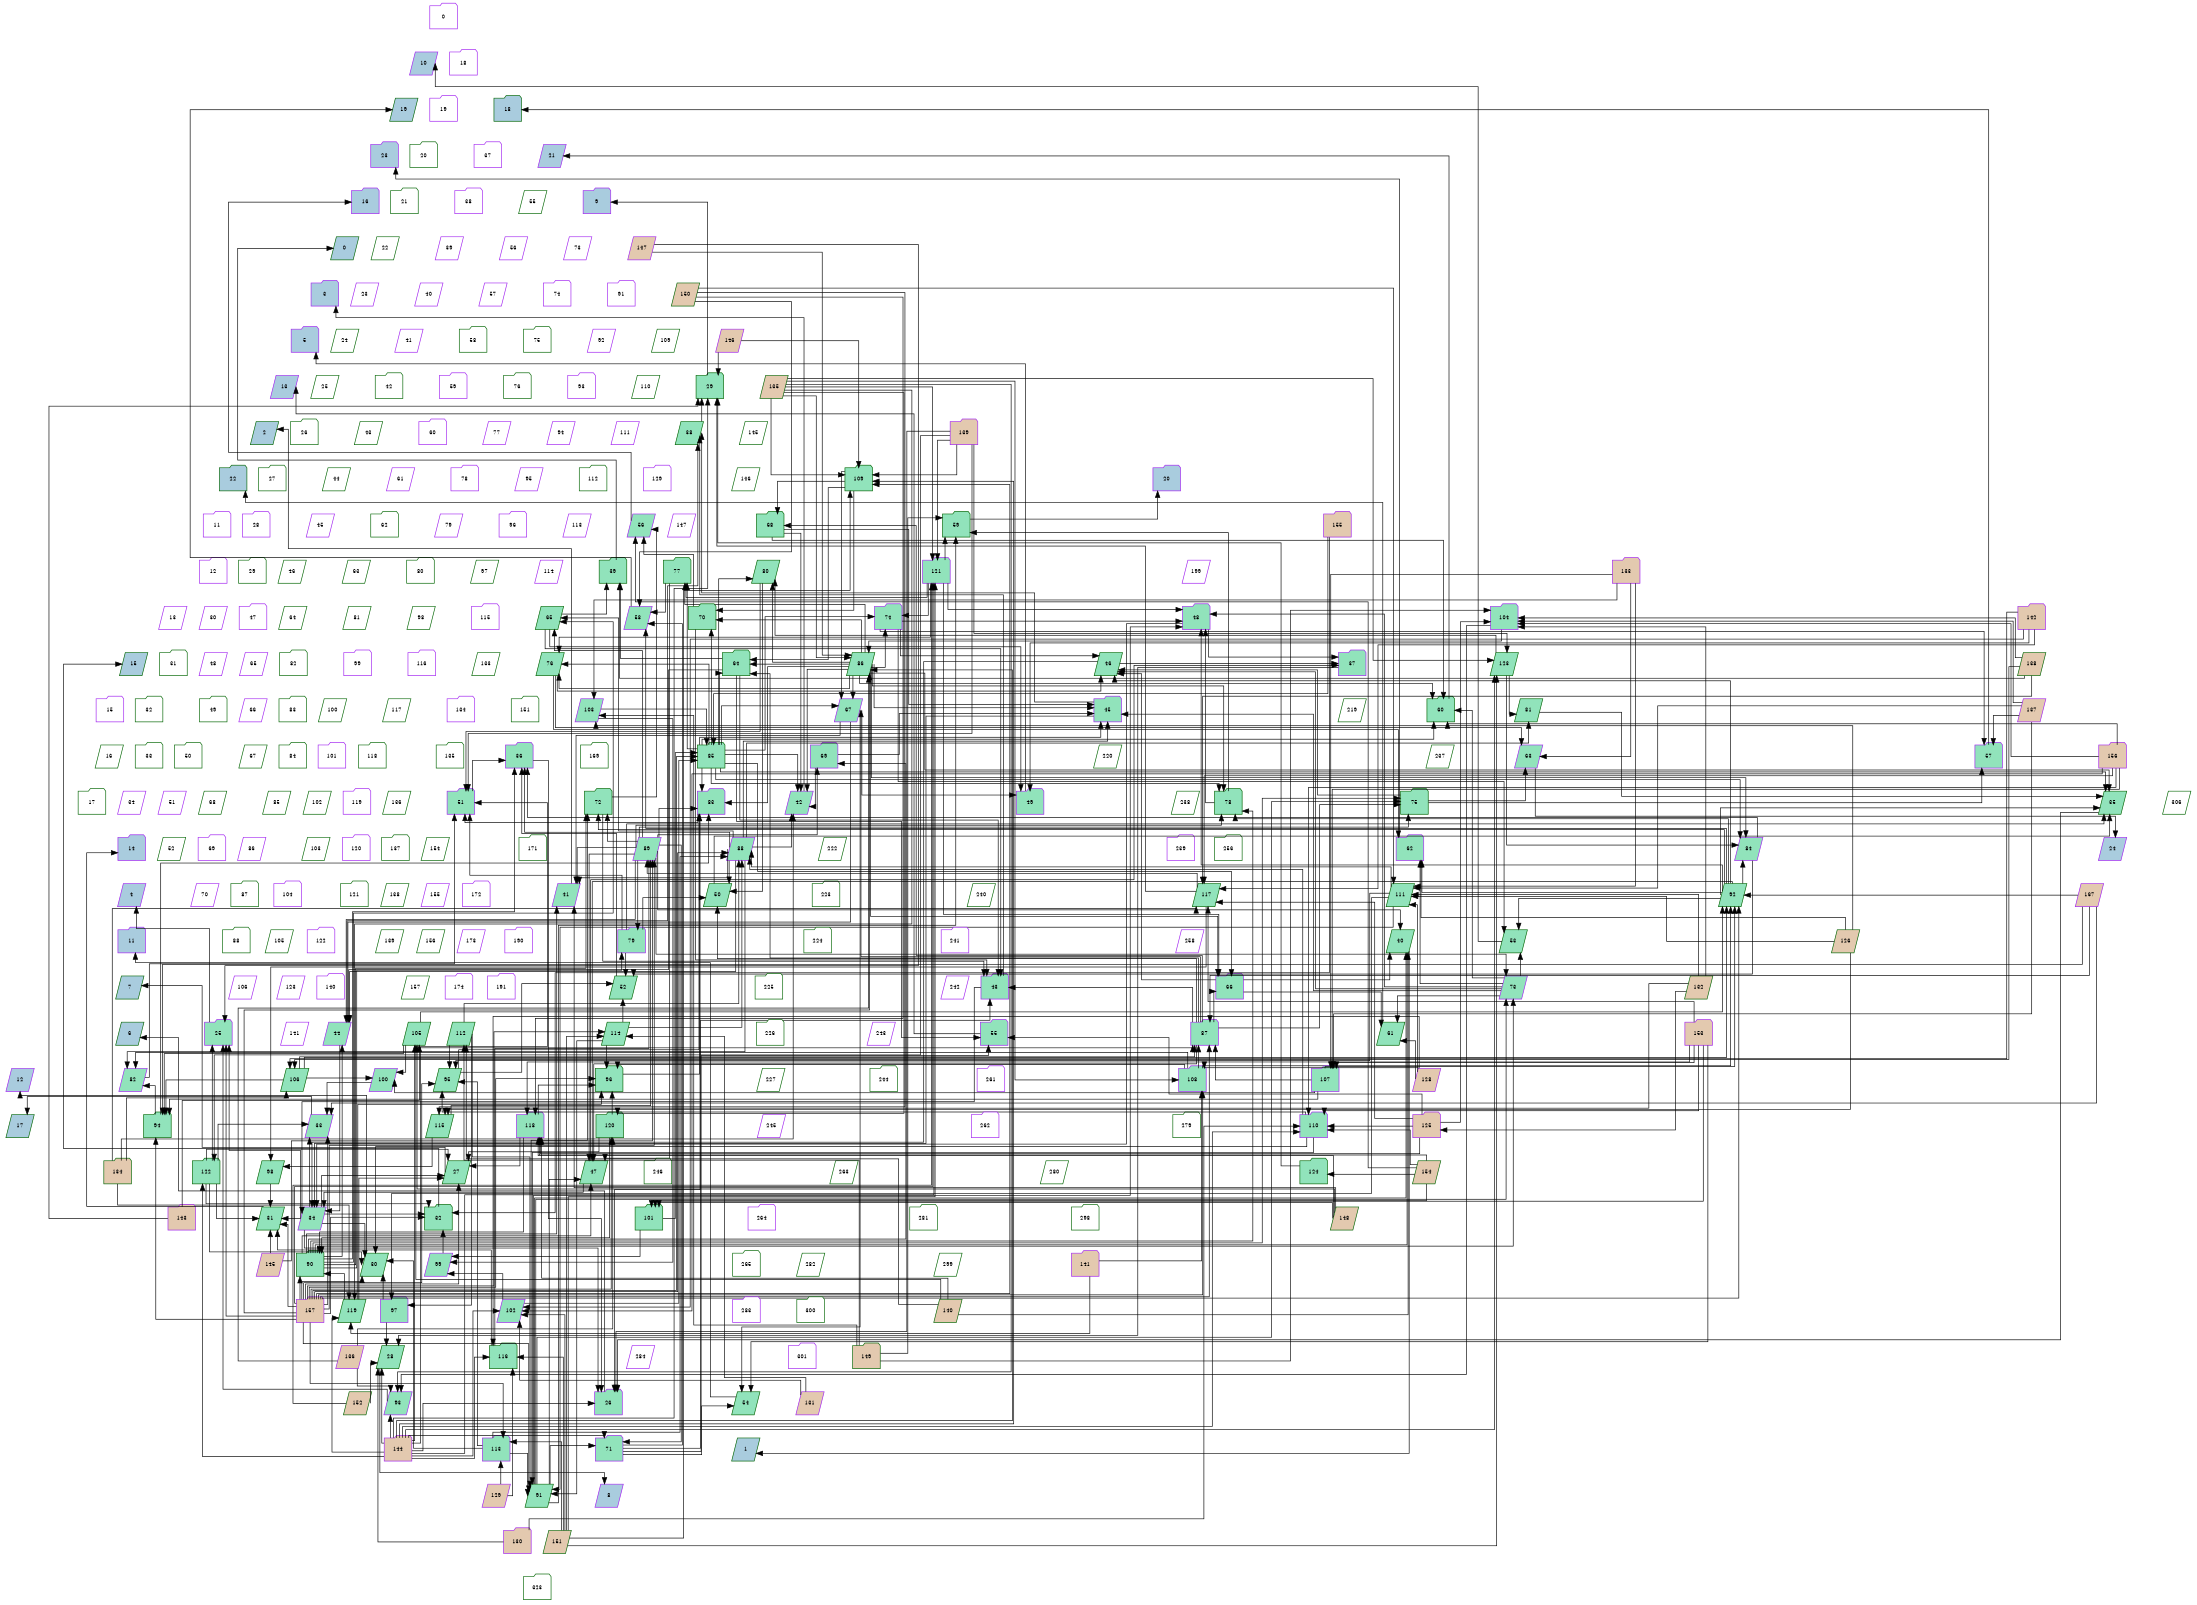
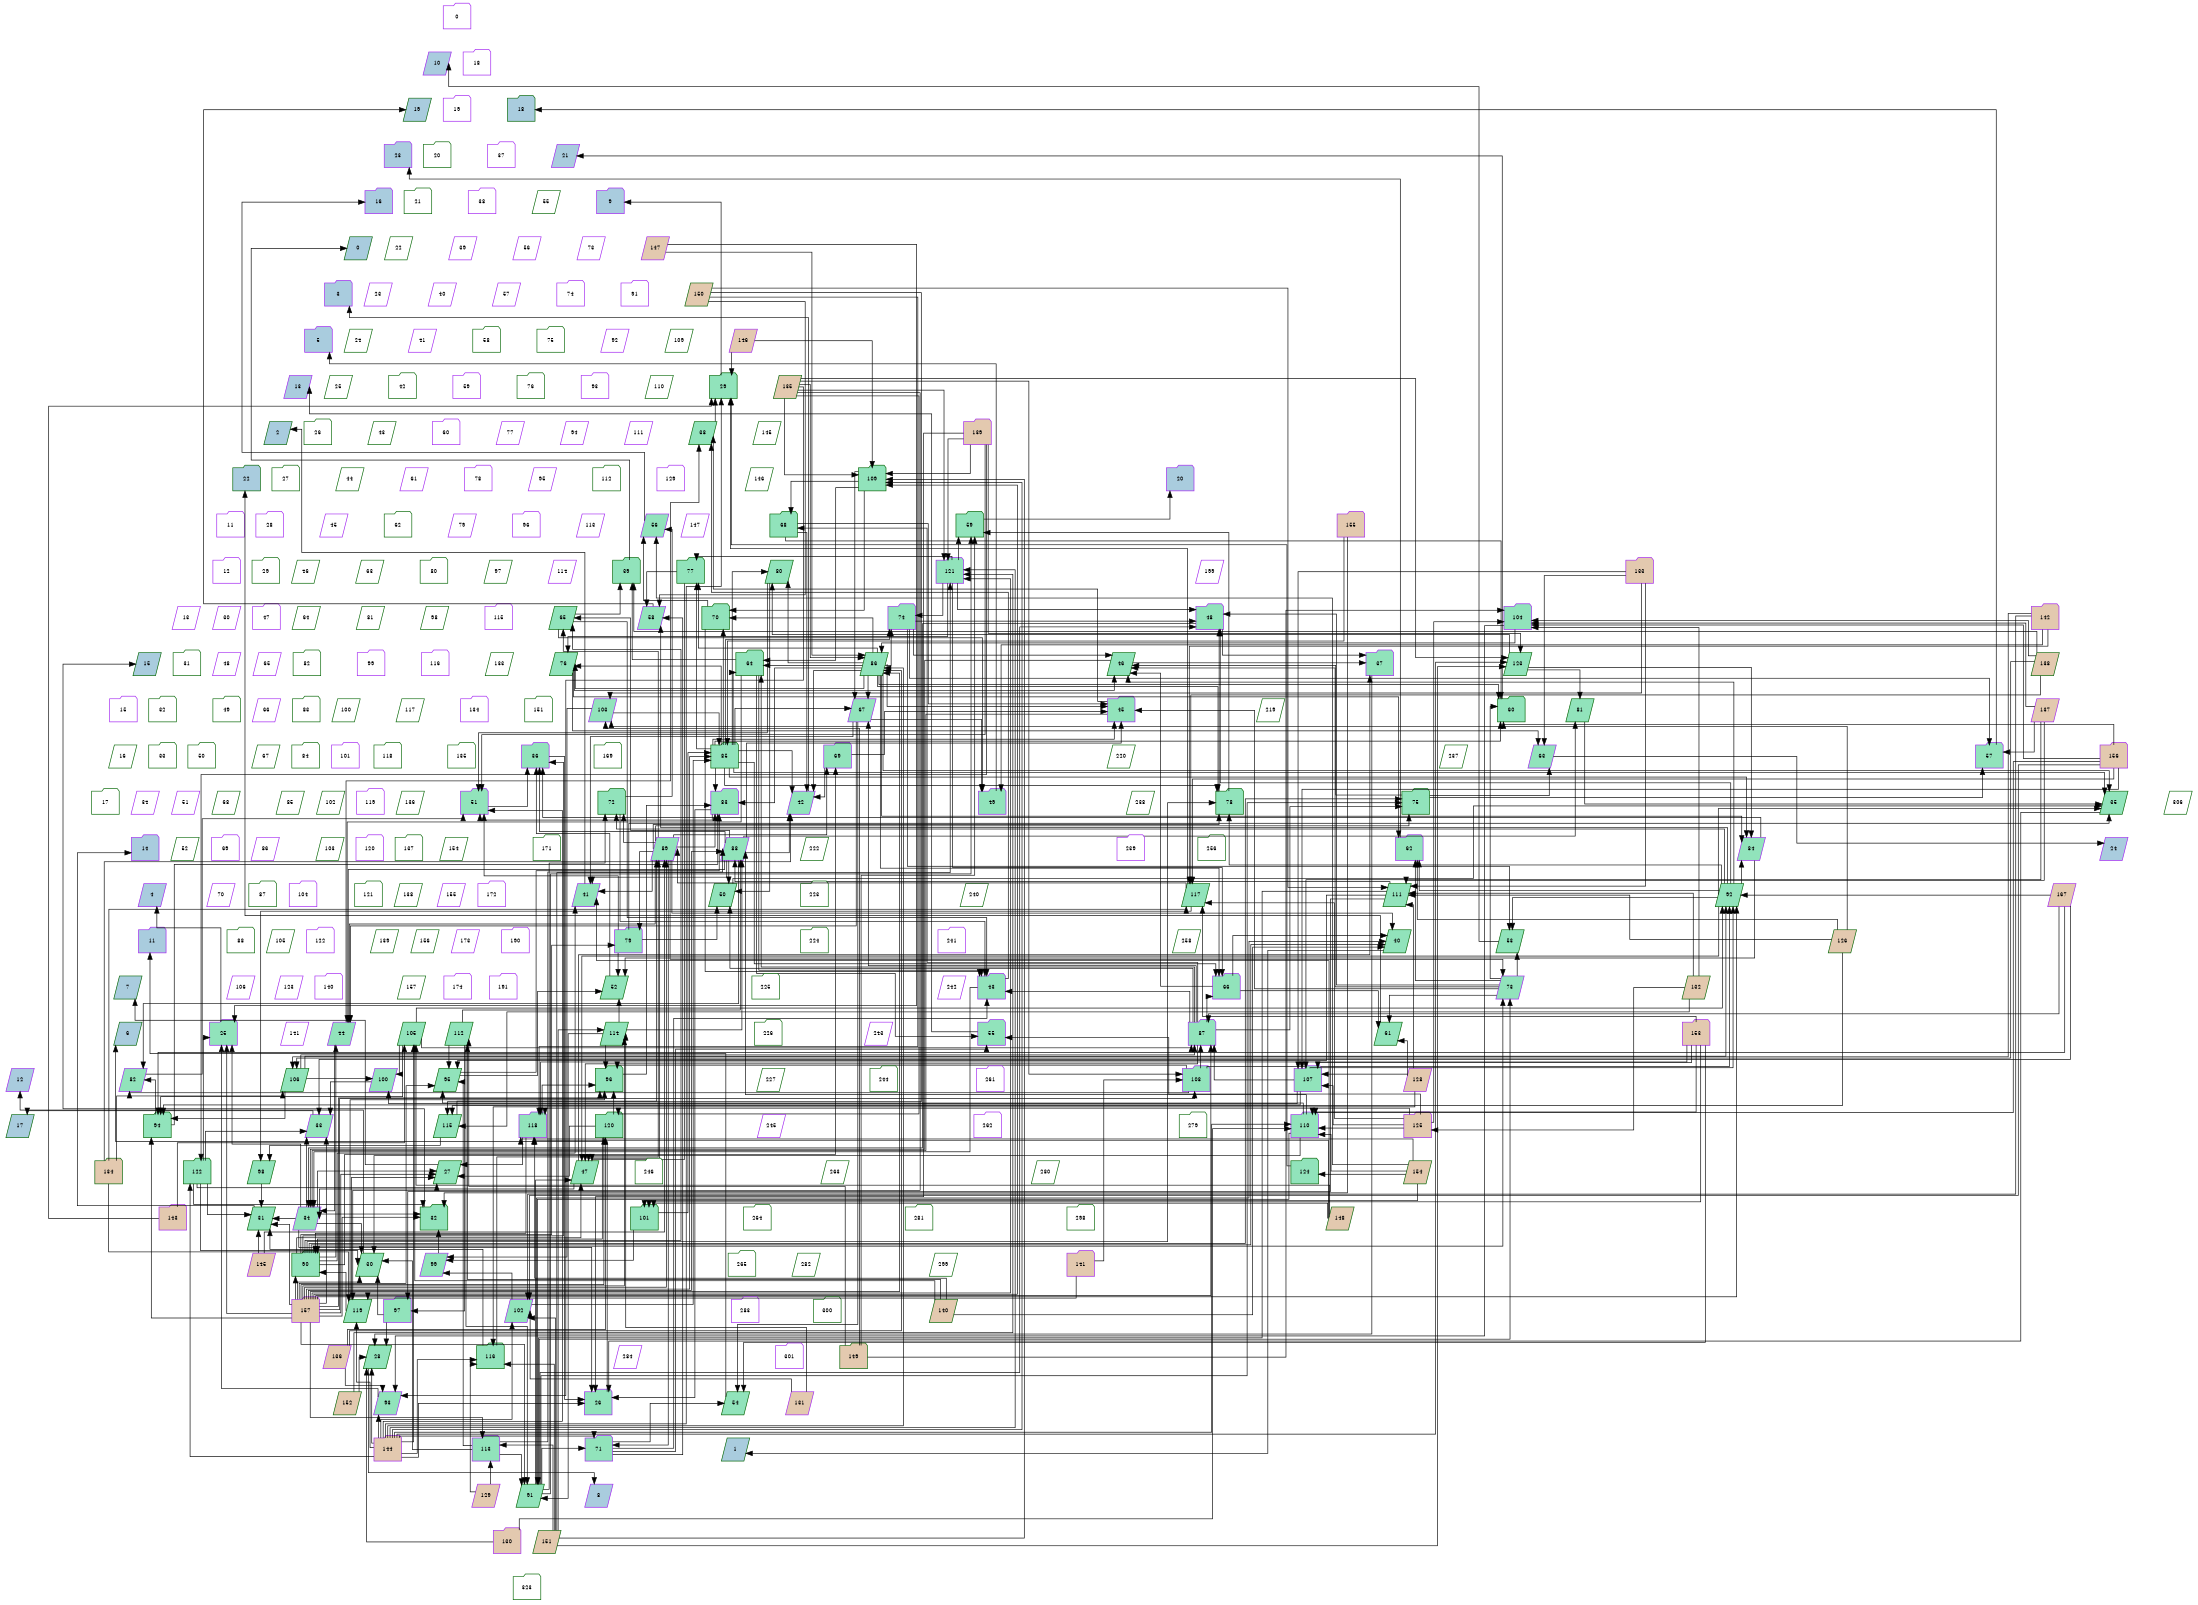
node "258": color purple -> darkgreen
edge "90" -> "72": removed
edge "128" -> "108": now "128" -> "107"
edge "125" -> "107": added
node "264": color purple -> darkgreen
